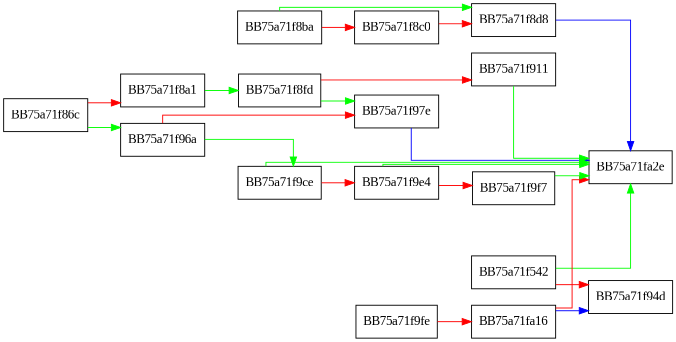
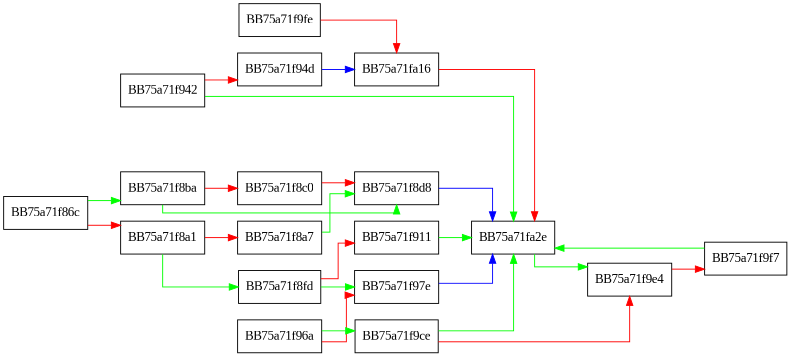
edge "BB75a71f86c" -> "BB75a71f96a": now "BB75a71f86c" -> "BB75a71f8ba"
edge "BB75a71f9e4" -> "BB75a71fa2e": reversed
node "BB75a71f8a7": added
node "BB75a71f542": label "BB75a71f542" -> "BB75a71f942"
edge "BB75a71fa16" -> "BB75a71f94d": reversed
